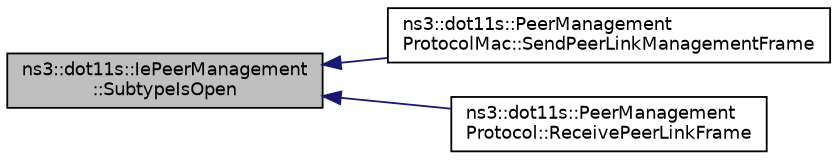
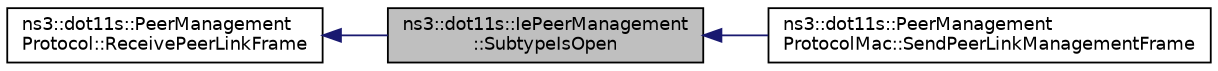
edge "ns3::dot11s::PeerManagement Protocol::ReceivePeerLinkFrame" -> "ns3::dot11s::IePeerManagement ::SubtypeIsOpen": reversed
